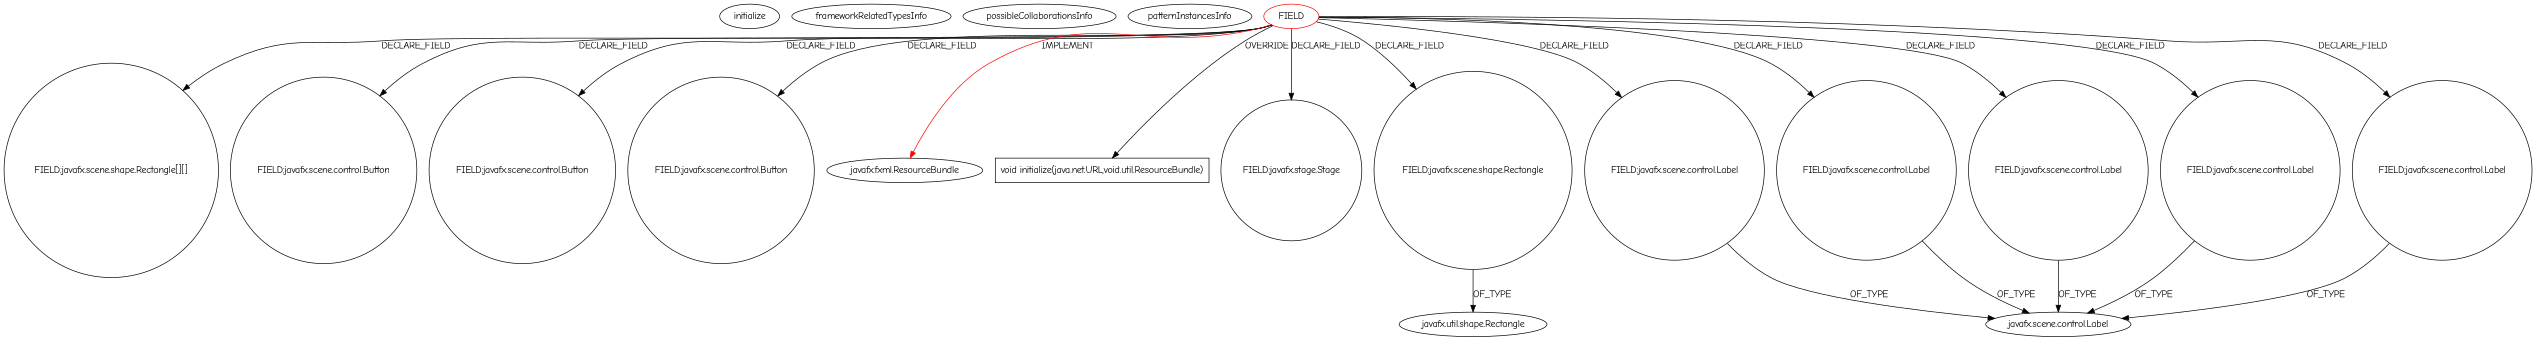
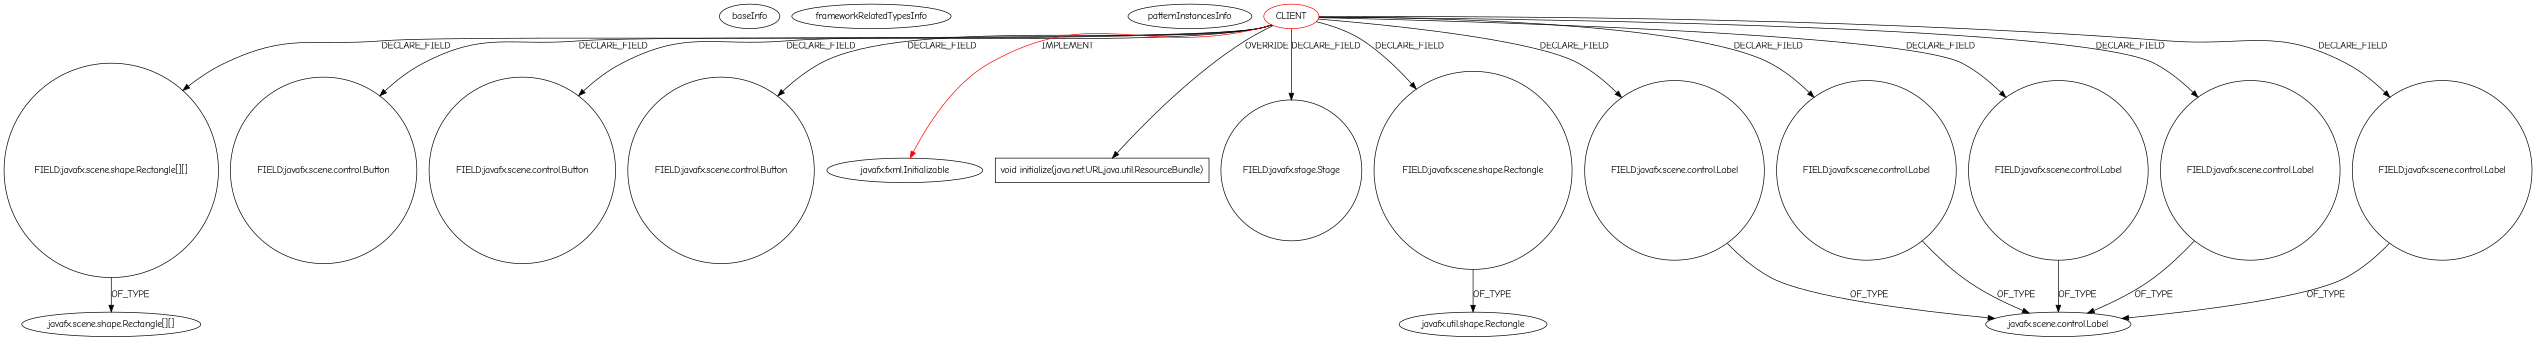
node "initialize": label "initialize" -> "baseInfo"
node "possibleCollaborationsInfo": removed
node "FIELD": label "FIELD" -> "CLIENT"
node "javafx.fxml.ResourceBundle": label "javafx.fxml.ResourceBundle" -> "javafx.fxml.Initializable"
node "void initialize(java.net.URL,void.util.ResourceBundle)": label "void initialize(java.net.URL,void.util.ResourceBundle)" -> "void initialize(java.net.URL,java.util.ResourceBundle)"
node "javafx.scene.shape.Rectangle[][]": added
